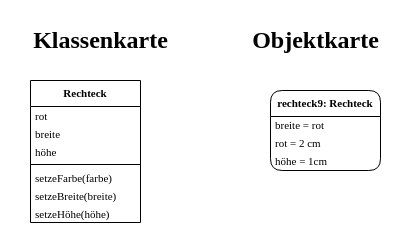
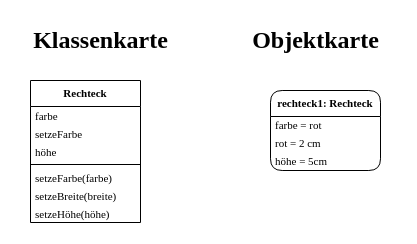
node "rechteck9: Rechteck": label "rechteck9: Rechteck" -> "rechteck1: Rechteck"
node "rot": label "rot" -> "farbe"
node "breite = rot": label "breite = rot" -> "farbe = rot"
node "breite": label "breite" -> "setzeFarbe"
node "höhe = 1cm": label "höhe = 1cm" -> "höhe = 5cm"
